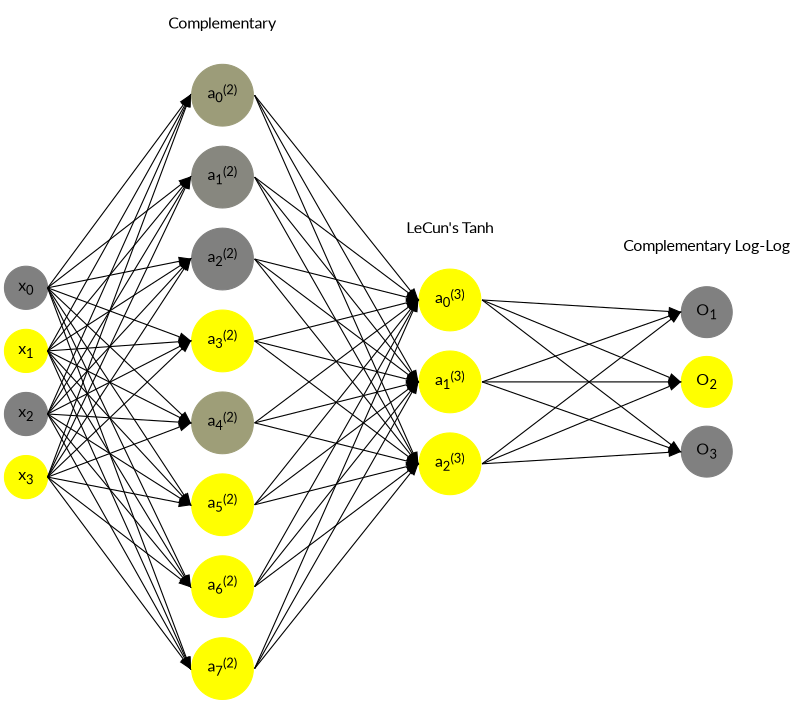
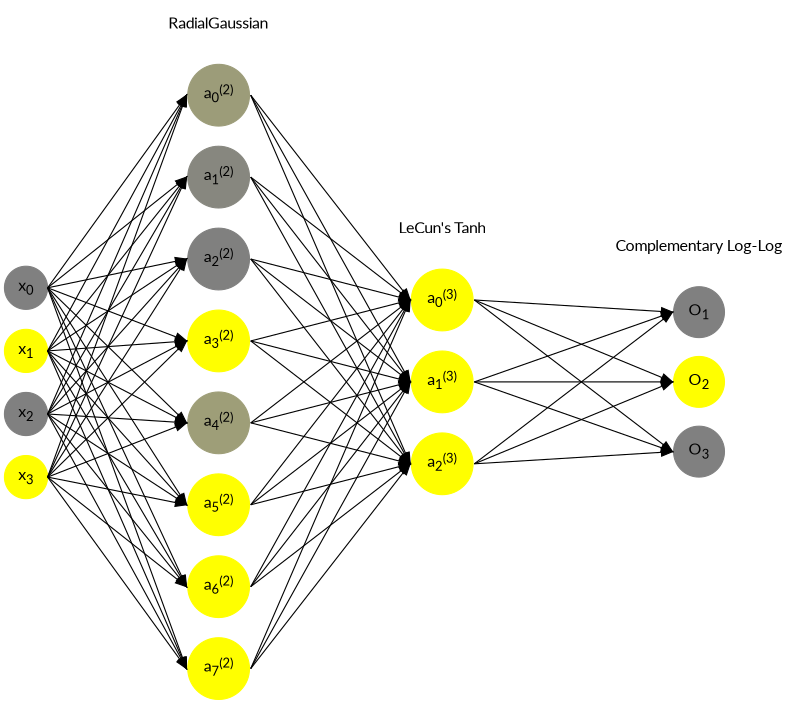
node "Complementary": label "Complementary" -> "RadialGaussian"
